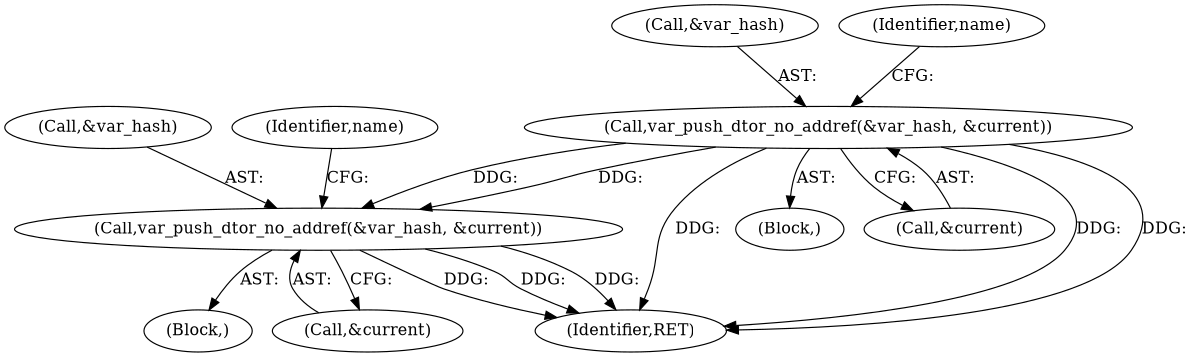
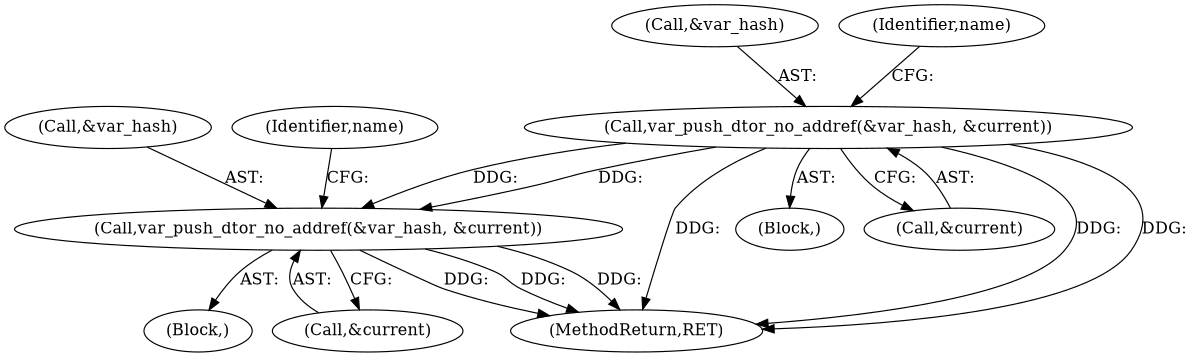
node "(Identifier,RET)": label "(Identifier,RET)" -> "(MethodReturn,RET)"
